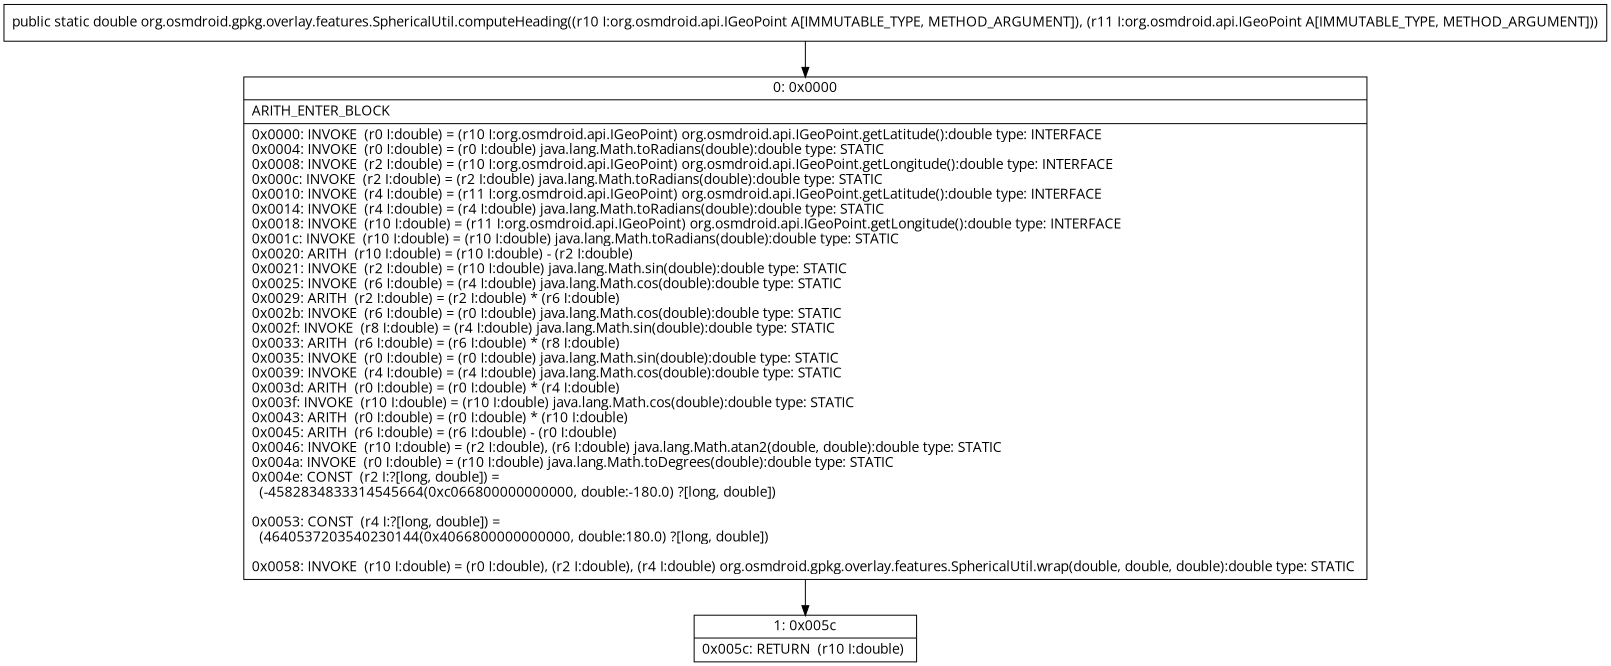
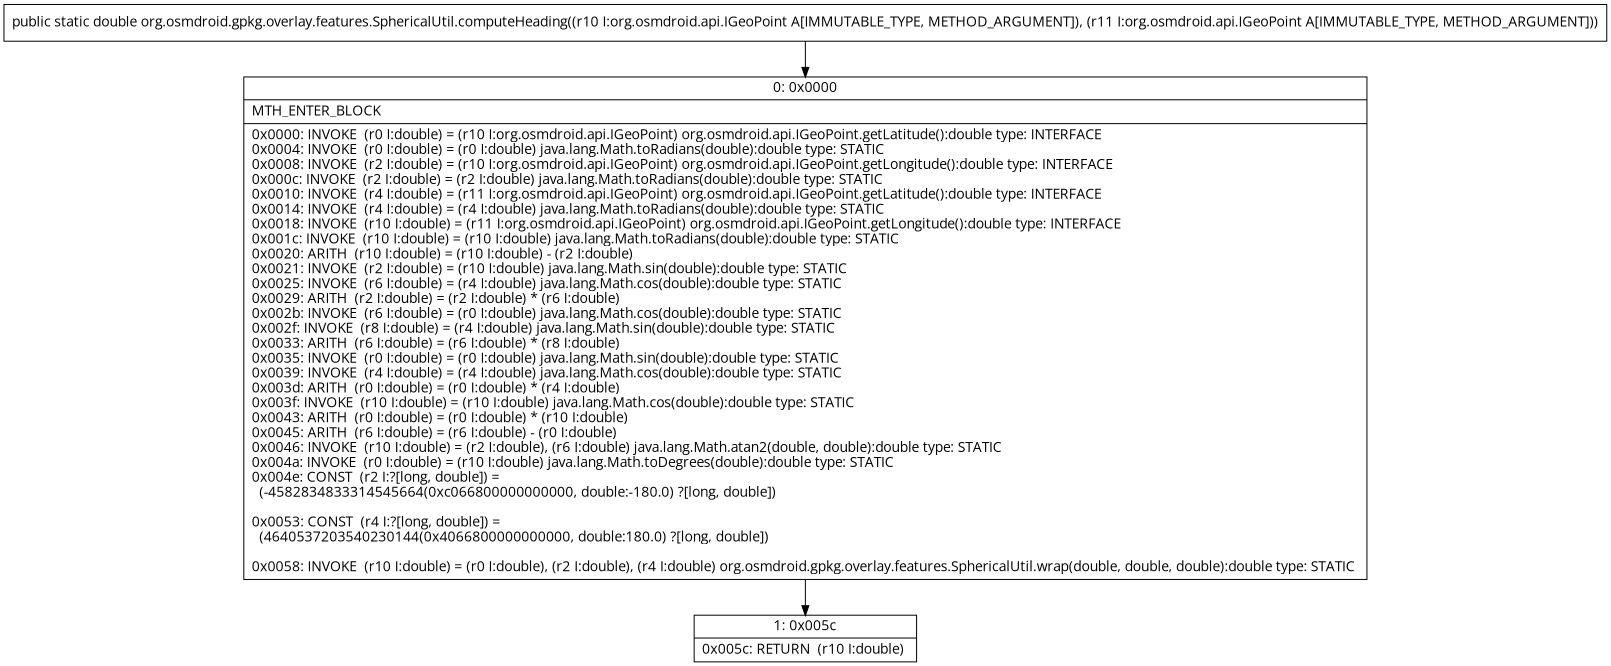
node "0: 0x0000": text "ARITH_ENTER_BLOCK" -> "MTH_ENTER_BLOCK"
